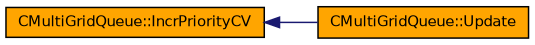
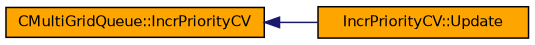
node "CMultiGridQueue::Update": label "CMultiGridQueue::Update" -> "IncrPriorityCV::Update"
